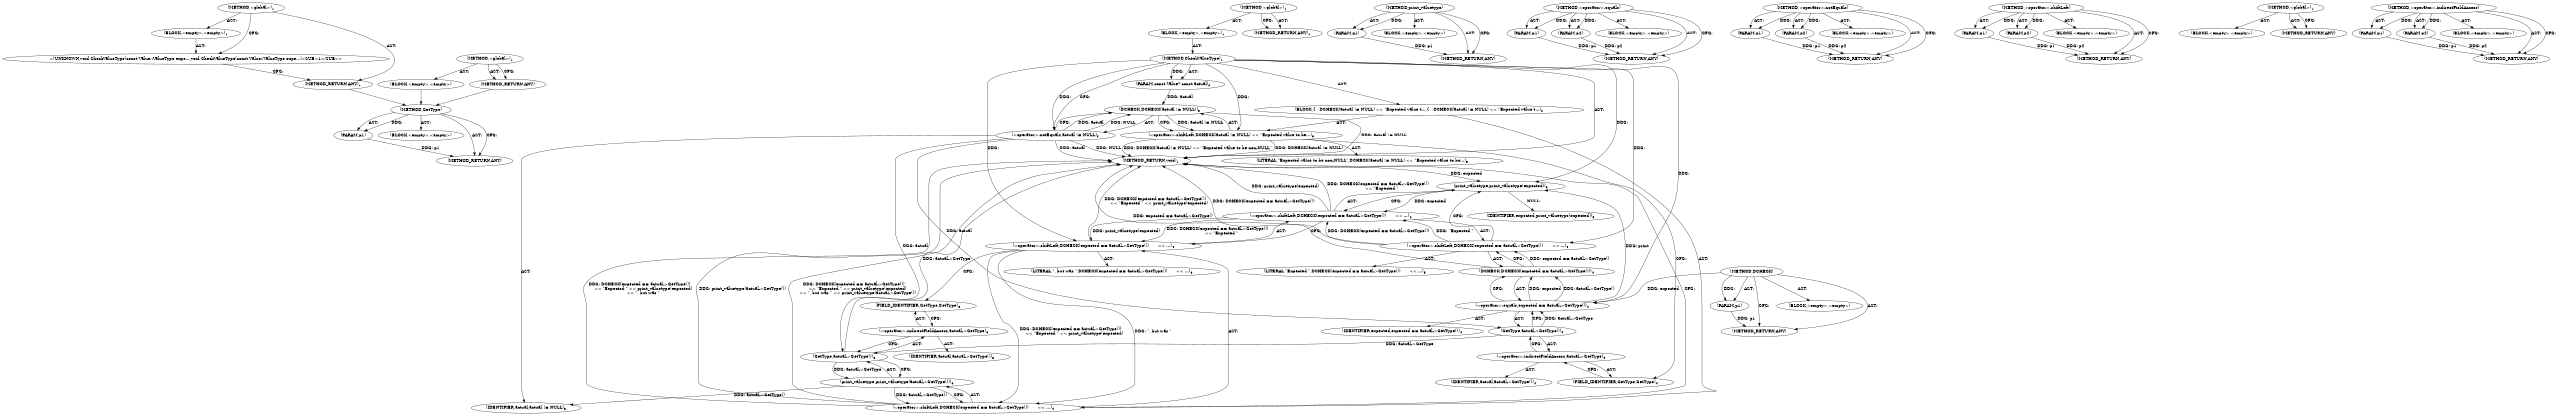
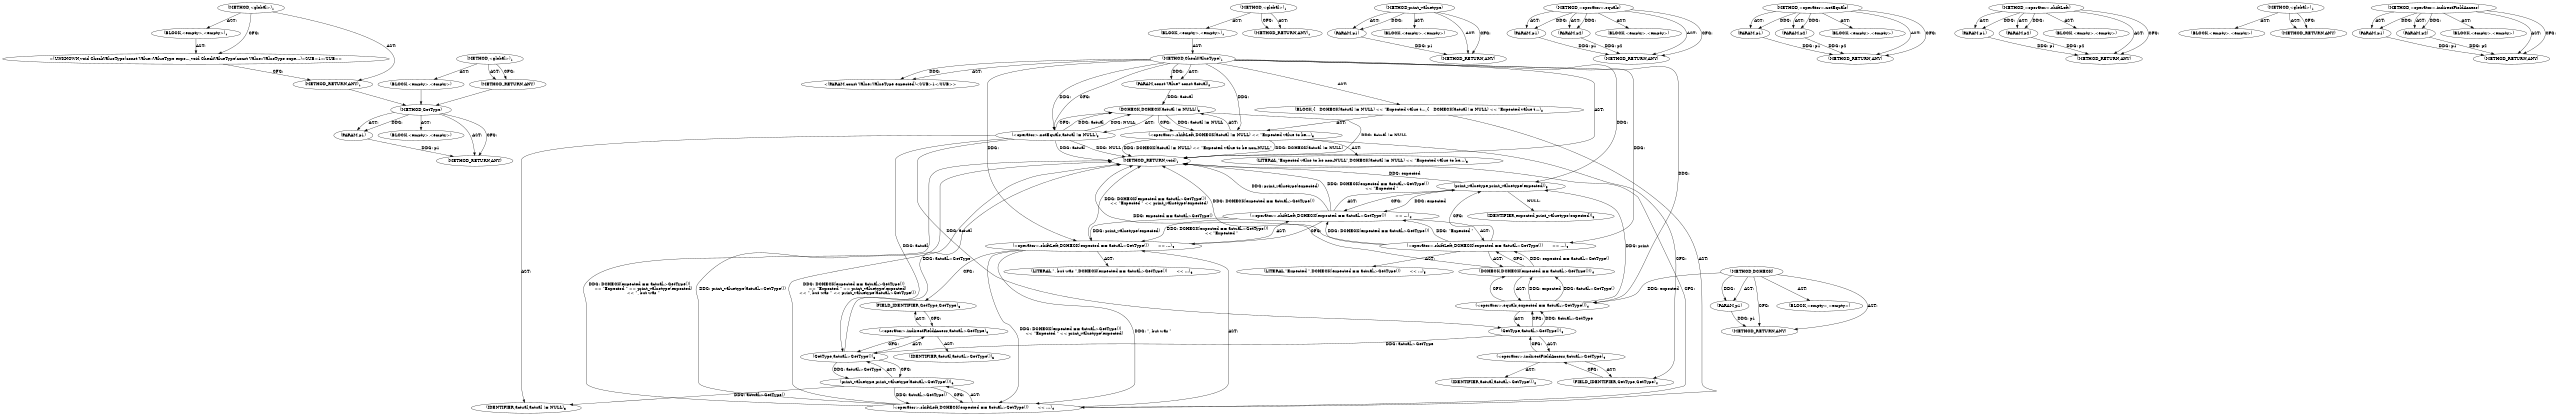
node "<(PARAM,const Value::ValueType expected)<SUB>1</SUB>>": added
edge "(METHOD_RETURN,void)" -> "(print_valuetype,print_valuetype(expected))": reversed
node "(IDENTIFIER,expected,expected == actual->GetType())": removed
